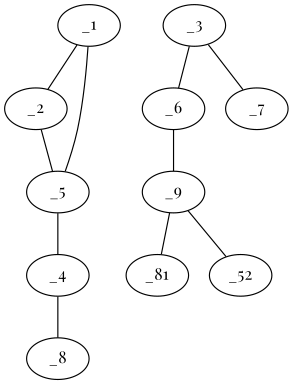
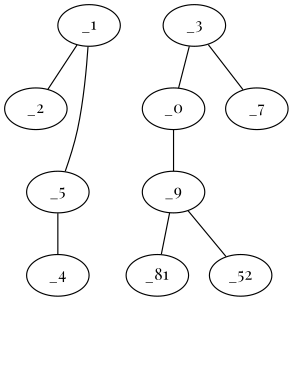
node "_6": label "_6" -> "_0"
edge "_2" -- "_5": removed
node "_8": removed
